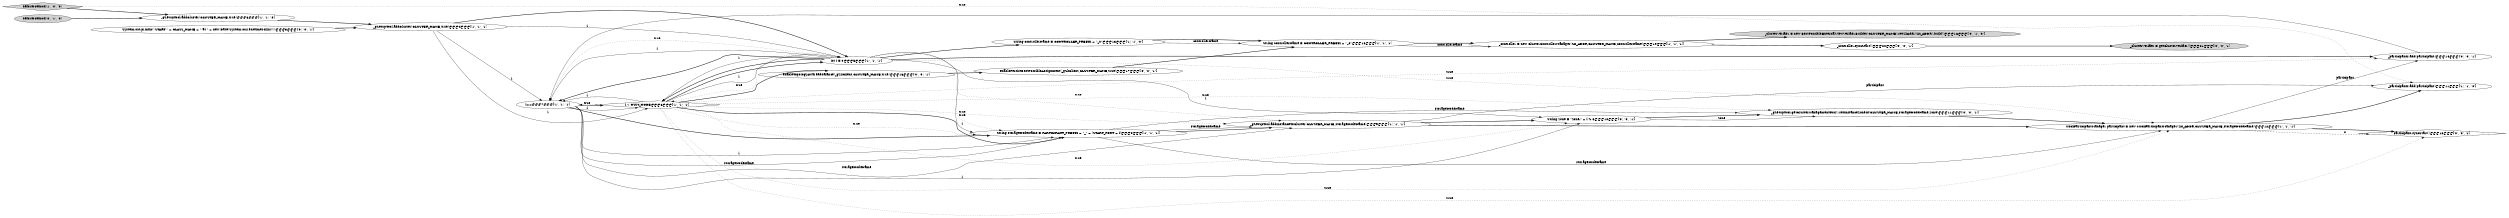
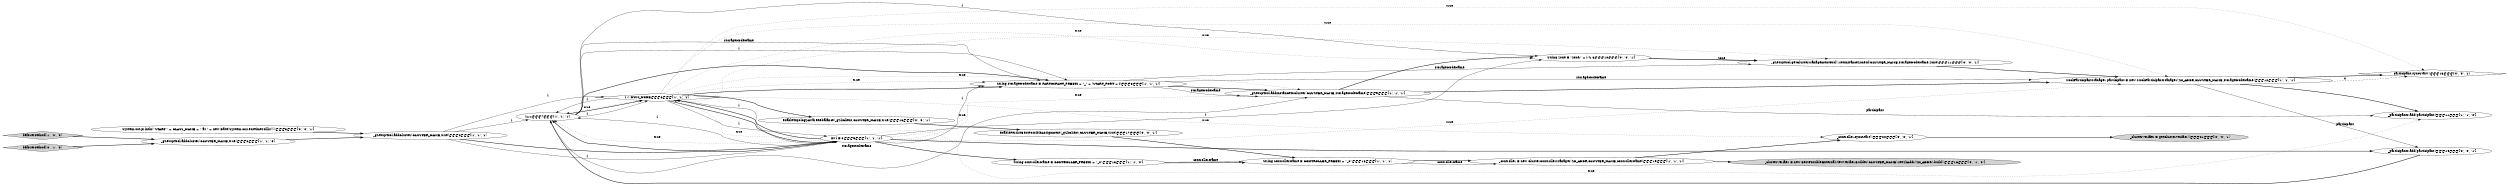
edge "beforeMethod['1', '0', '0']" -> "_participants.add(participant)@@@11@@@['1', '1', '0']": now "int i = 0@@@5@@@['1', '1', '1']" -> "_participants.add(participant)@@@11@@@['1', '1', '0']"
edge "_participants.add(participant)@@@14@@@['0', '0', '1']" -> "i++@@@7@@@['1', '1', '1']": style solid -> bold
node "beforeMethod['0', '1', '0']": shape ellipse -> diamond
edge "i < NUM_NODE@@@6@@@['1', '1', '1']" -> "_participants.add(participant)@@@14@@@['0', '0', '1']": now "i < NUM_NODE@@@6@@@['1', '1', '1']" -> "_controller.syncStart()@@@20@@@['0', '0', '1']"
